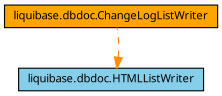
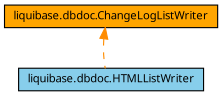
edge "liquibase.dbdoc.ChangeLogListWriter" -> "liquibase.dbdoc.HTMLListWriter": reversed
